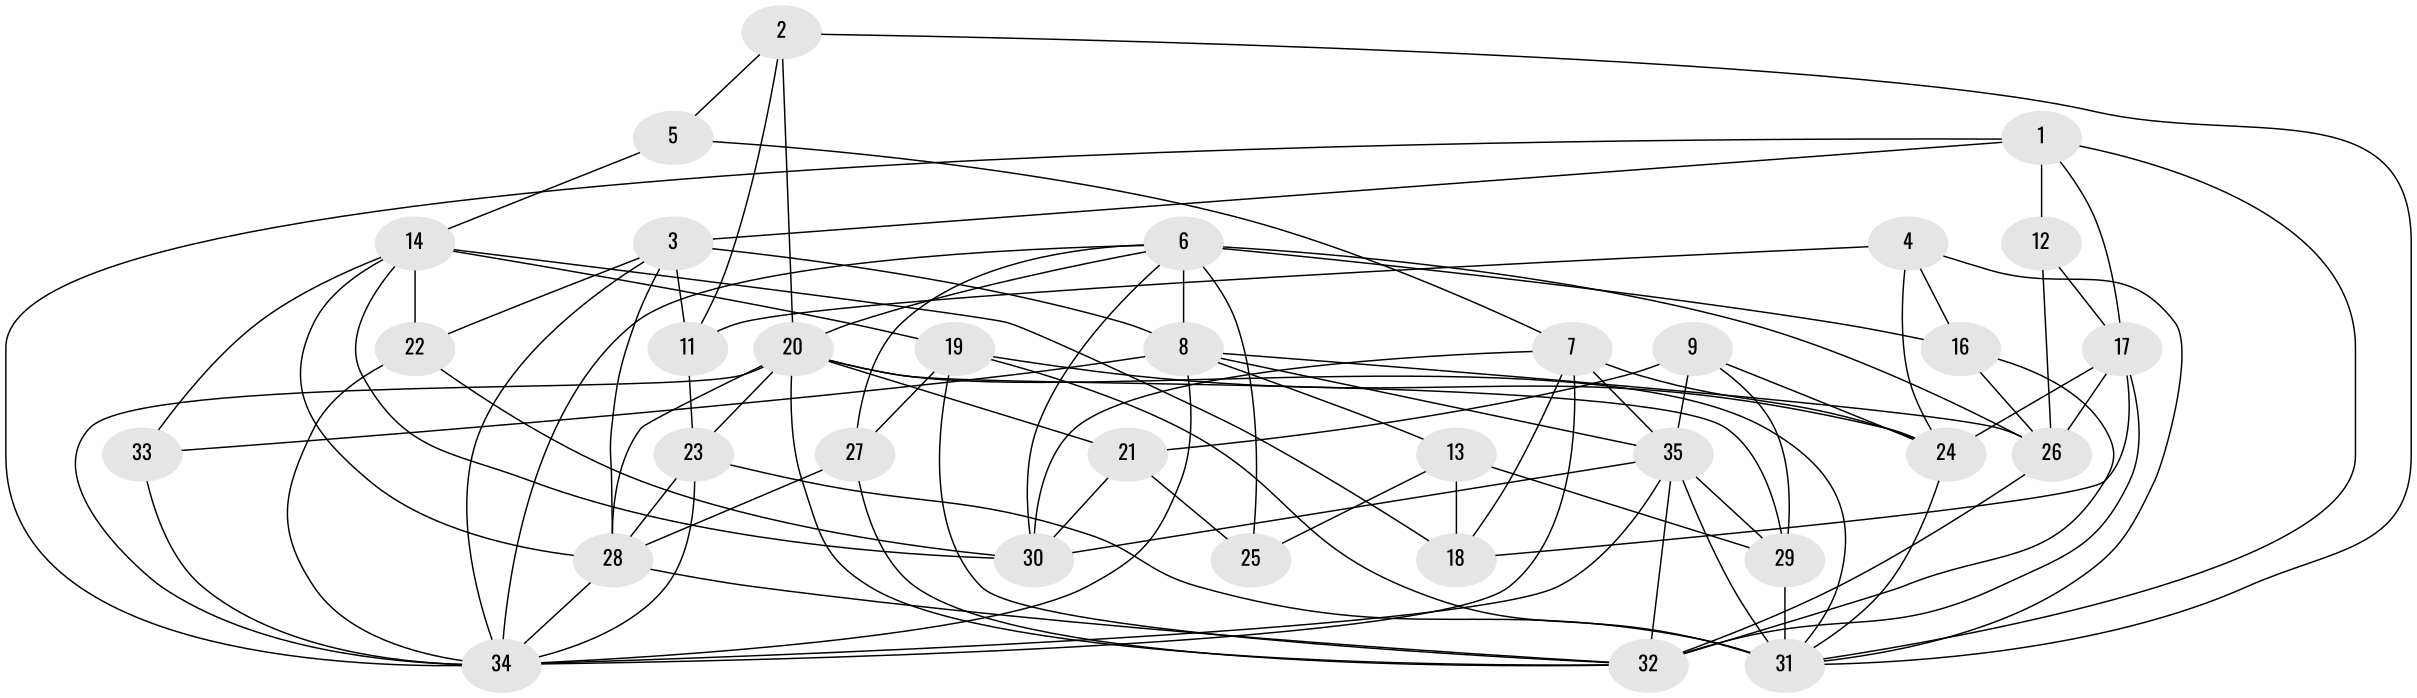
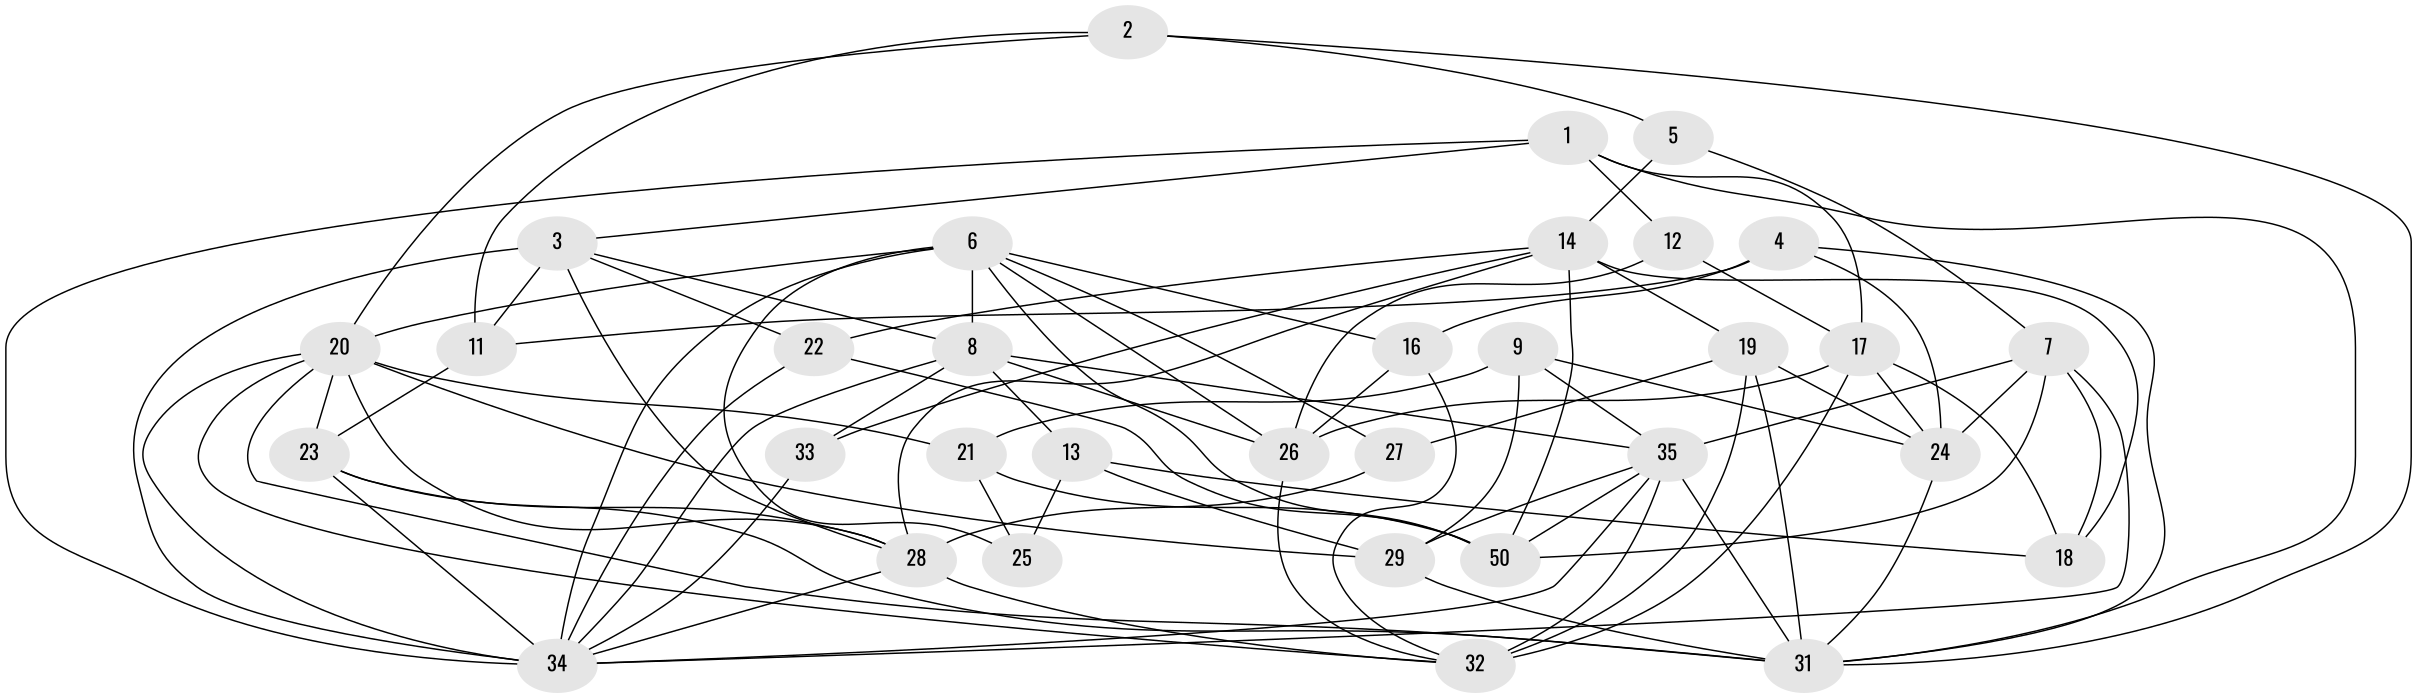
node "30": label "30" -> "50"
edge "27" -- "32": removed
